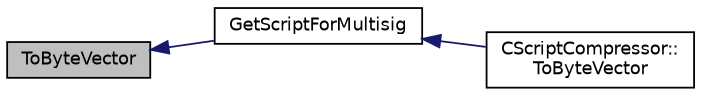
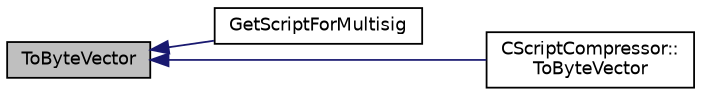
edge "CScriptCompressor:: ToByteVector" -> "GetScriptForMultisig": now "CScriptCompressor:: ToByteVector" -> "ToByteVector"
